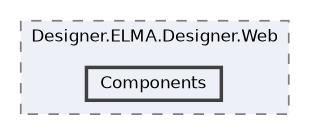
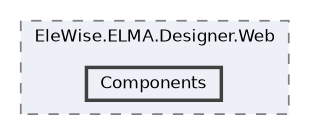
cluster "Designer.ELMA.Designer.Web": label "Designer.ELMA.Designer.Web" -> "EleWise.ELMA.Designer.Web"
